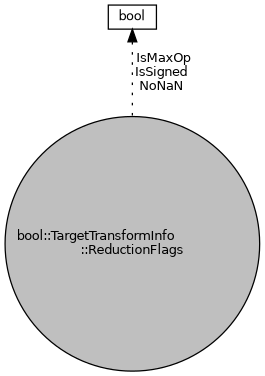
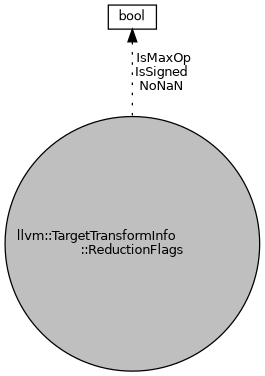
node "bool::TargetTransformInfo ::ReductionFlags": label "bool::TargetTransformInfo ::ReductionFlags" -> "llvm::TargetTransformInfo ::ReductionFlags"
